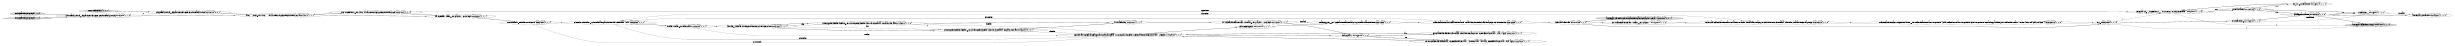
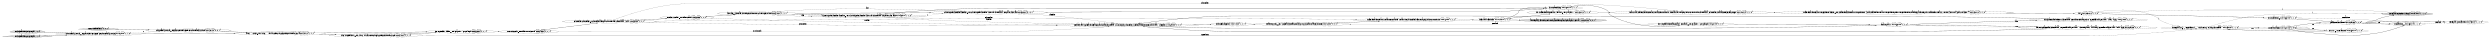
edge "buffers.add(buffer.buffer())@@@77@@@['1', '1', '1']" -> "int i = 0@@@82@@@['1', '1', '0']": now "buffers.add(buffer.buffer())@@@77@@@['1', '1', '1']" -> "cfs.truncateBlocking()@@@60@@@['1', '1', '1']"
